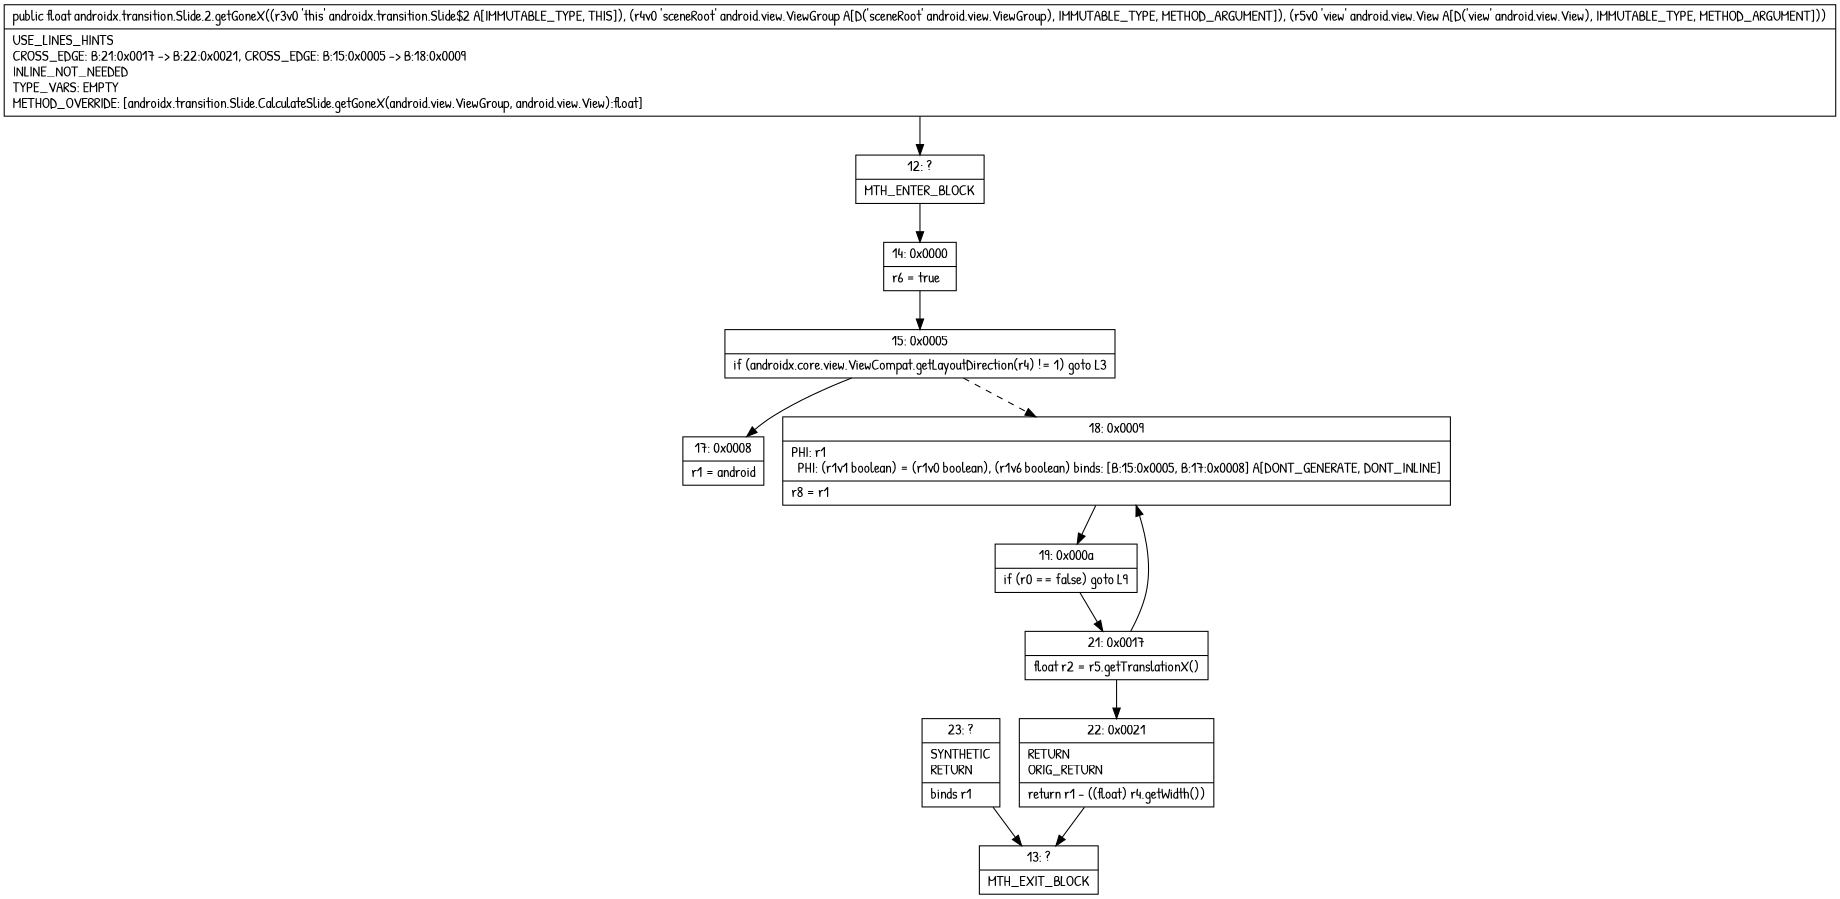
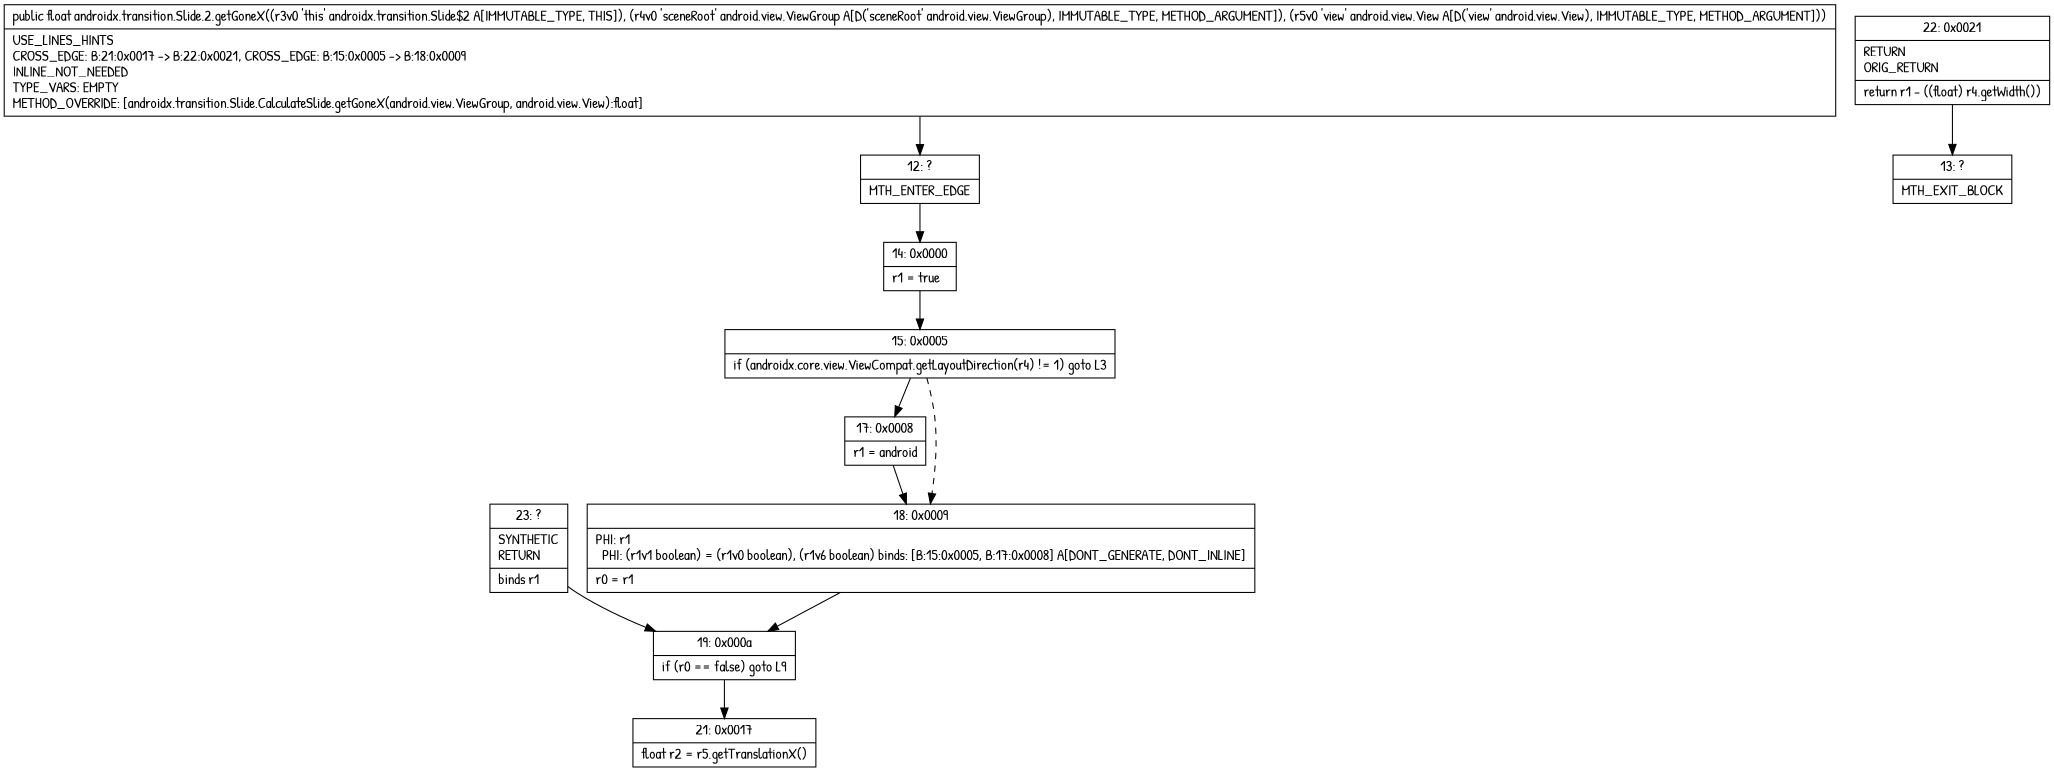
node "12: ?": text "MTH_ENTER_BLOCK" -> "MTH_ENTER_EDGE"
node "14: 0x0000": text "r6 = true" -> "r1 = true"
node "18: 0x0009": text "r8 = r1" -> "r0 = r1"
edge "21: 0x0017" -> "18: 0x0009": now "17: 0x0008" -> "18: 0x0009"
edge "21: 0x0017" -> "22: 0x0021": removed
edge "23: ?" -> "13: ?": now "23: ?" -> "19: 0x000a"
